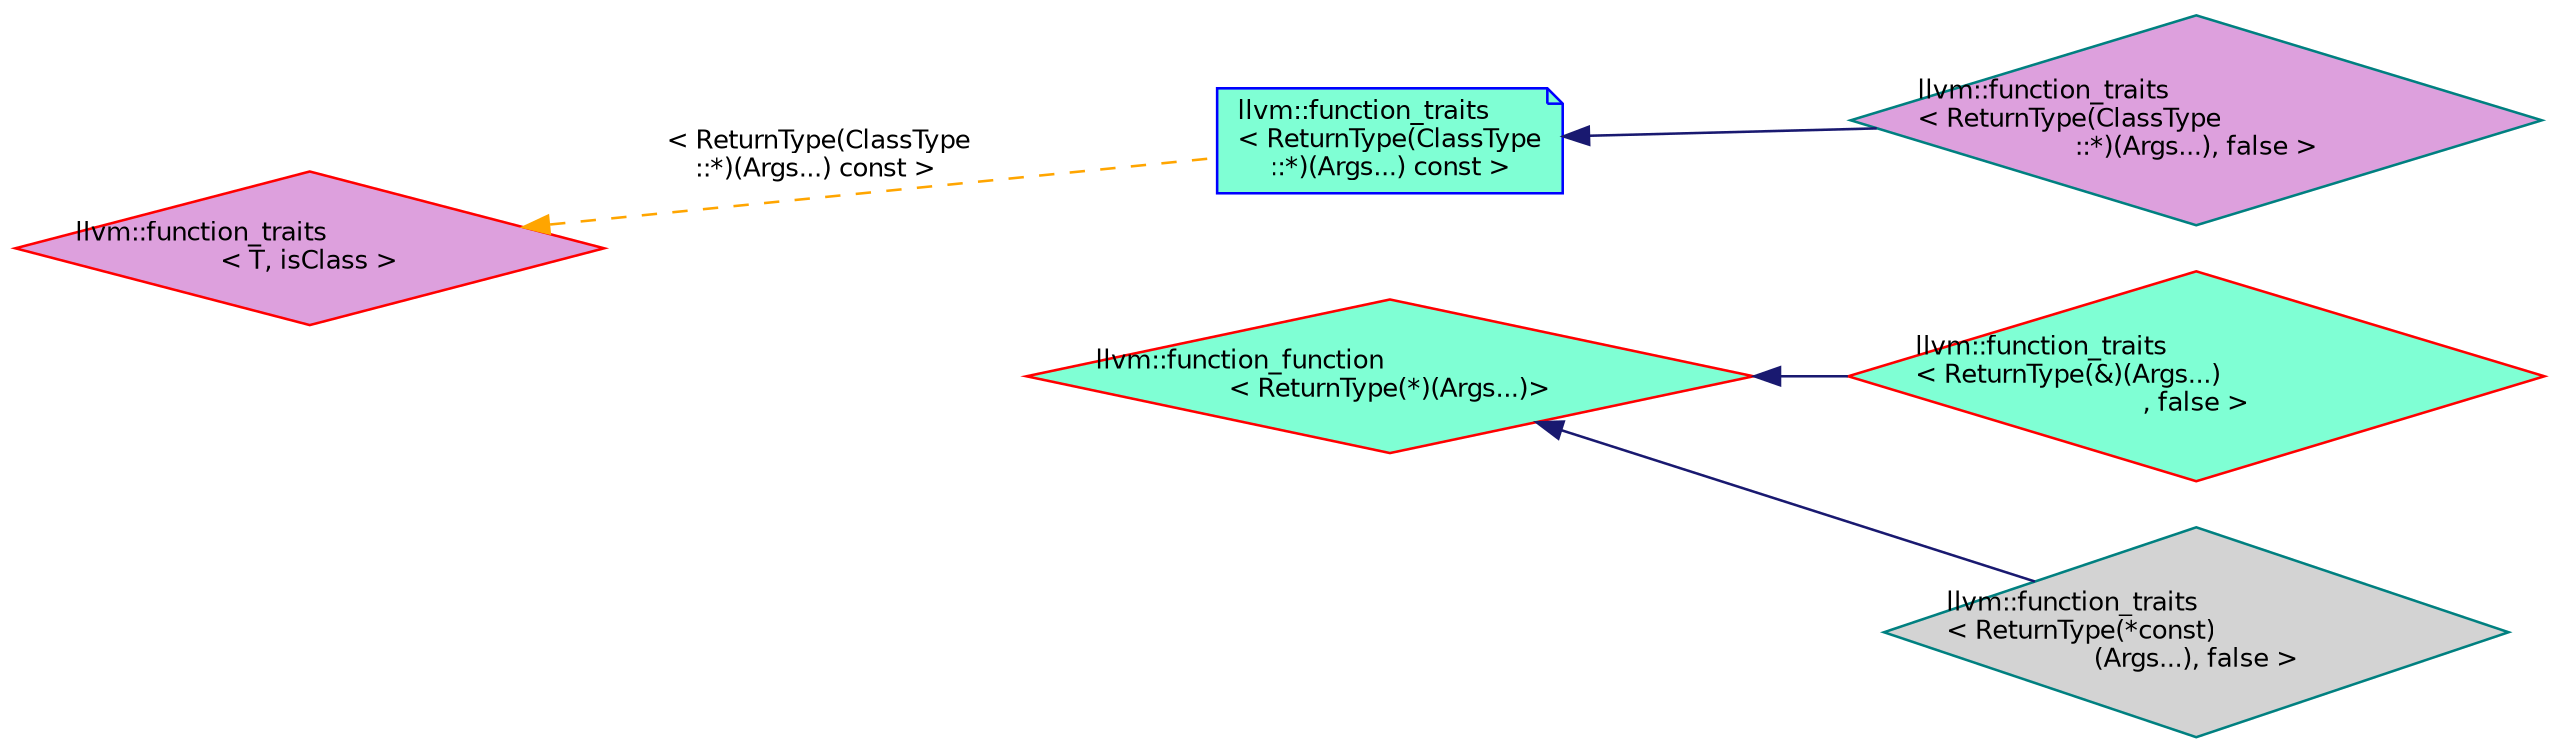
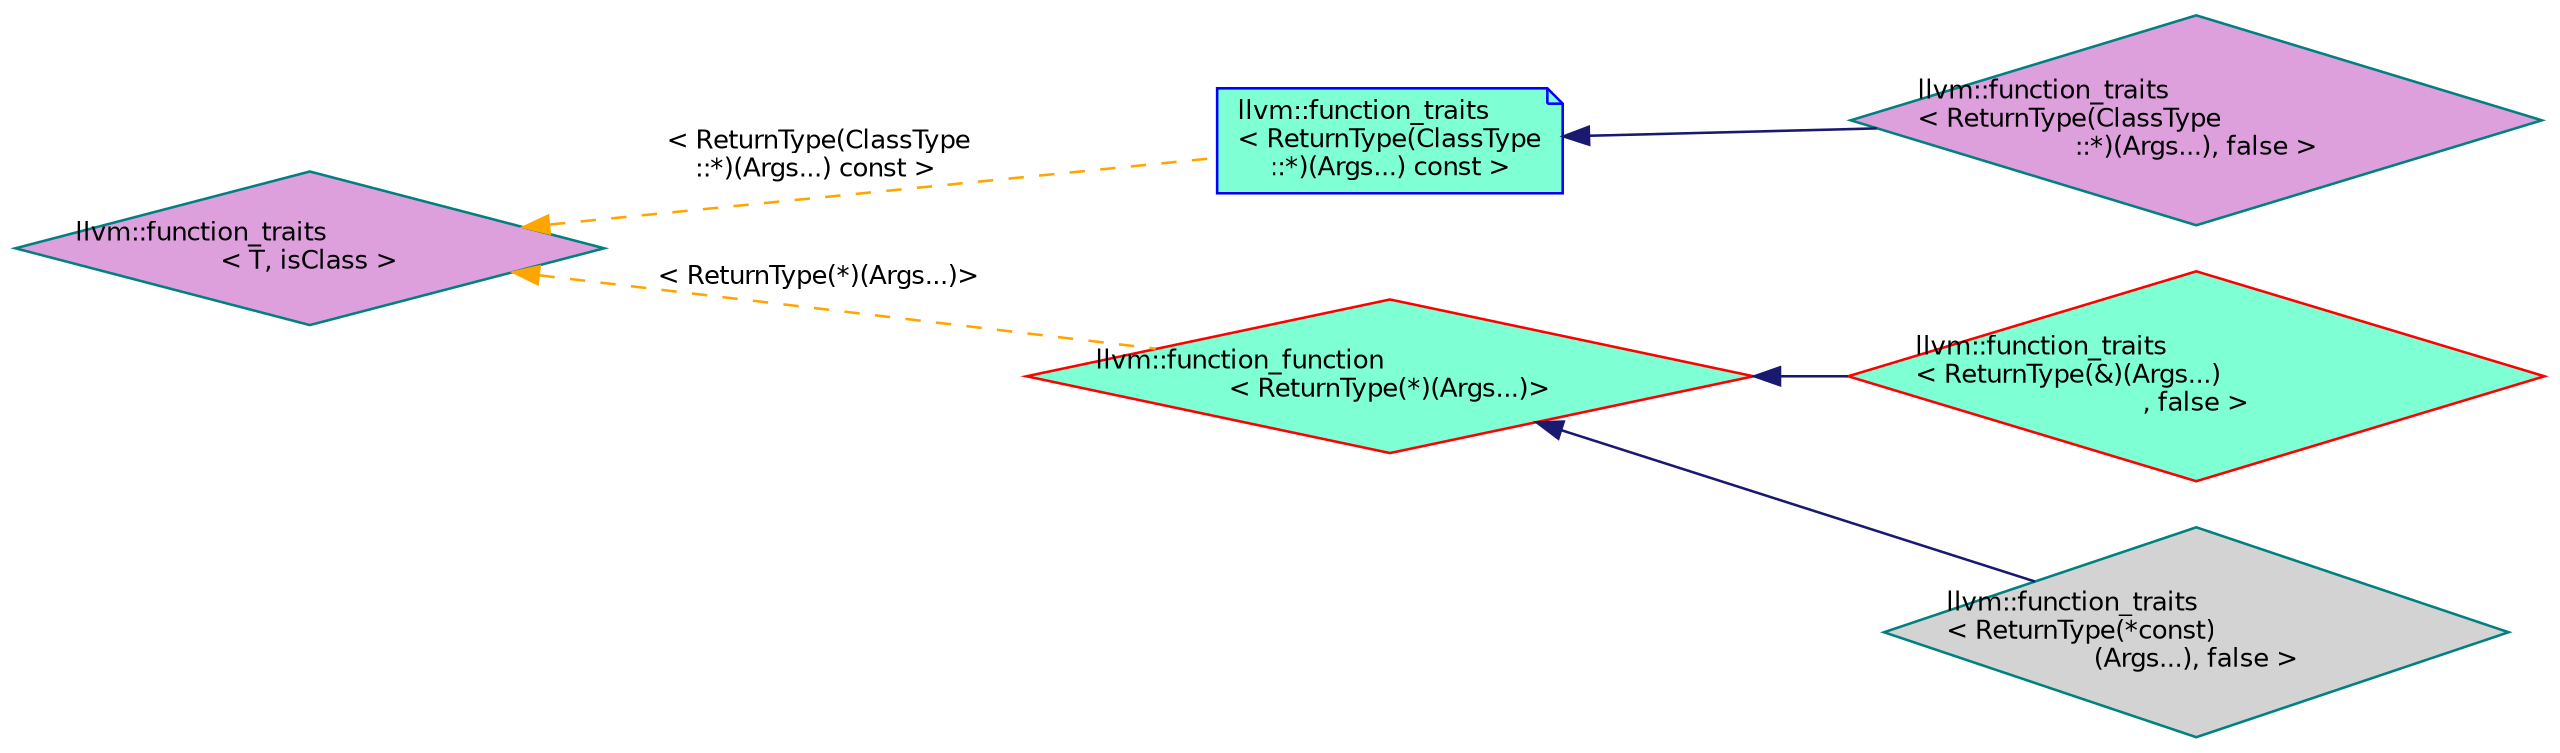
node "llvm::function_traits < T, isClass >": color red -> teal
edge "llvm::function_function < ReturnType(*)(Args...)>" -> "llvm::function_traits < T, isClass >": added, label "< ReturnType(*)(Args...)>"
